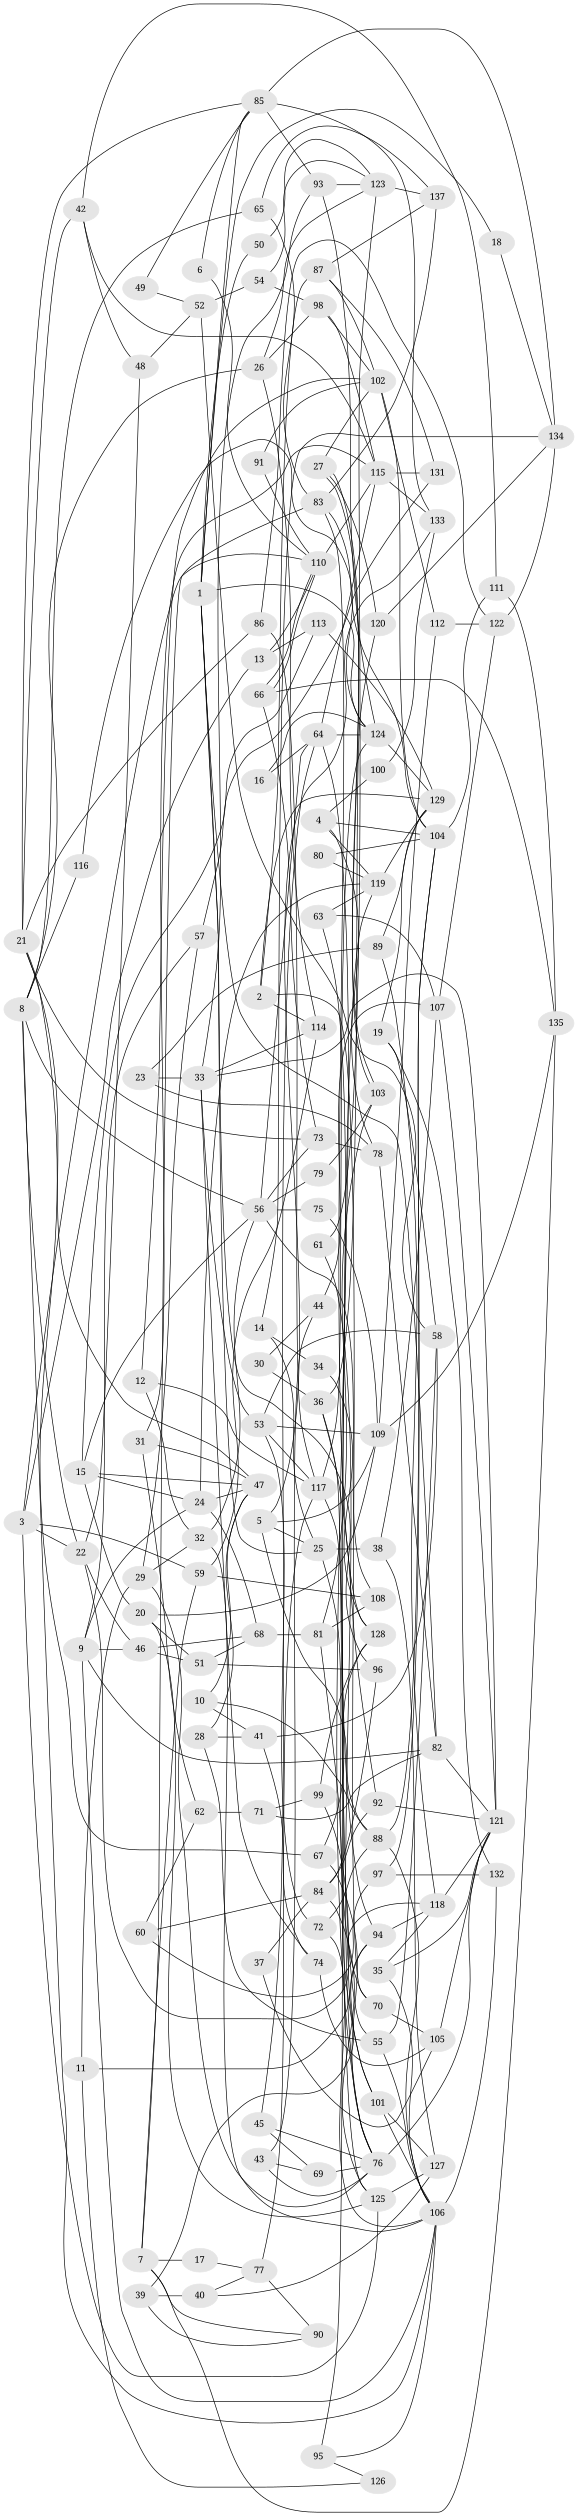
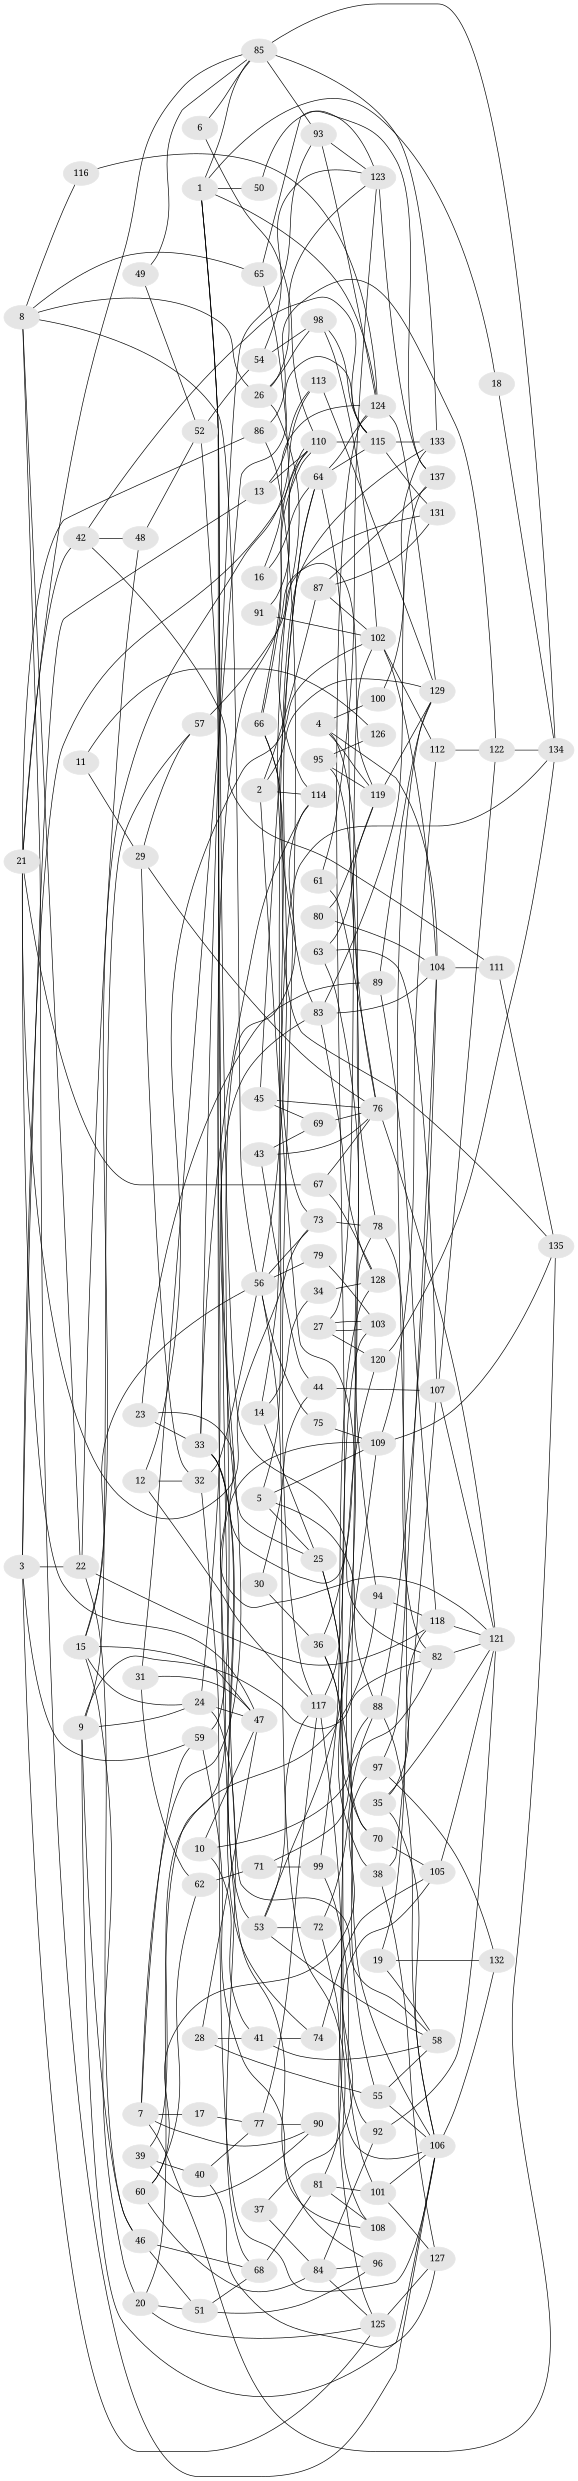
edge "94" -- "11": removed
